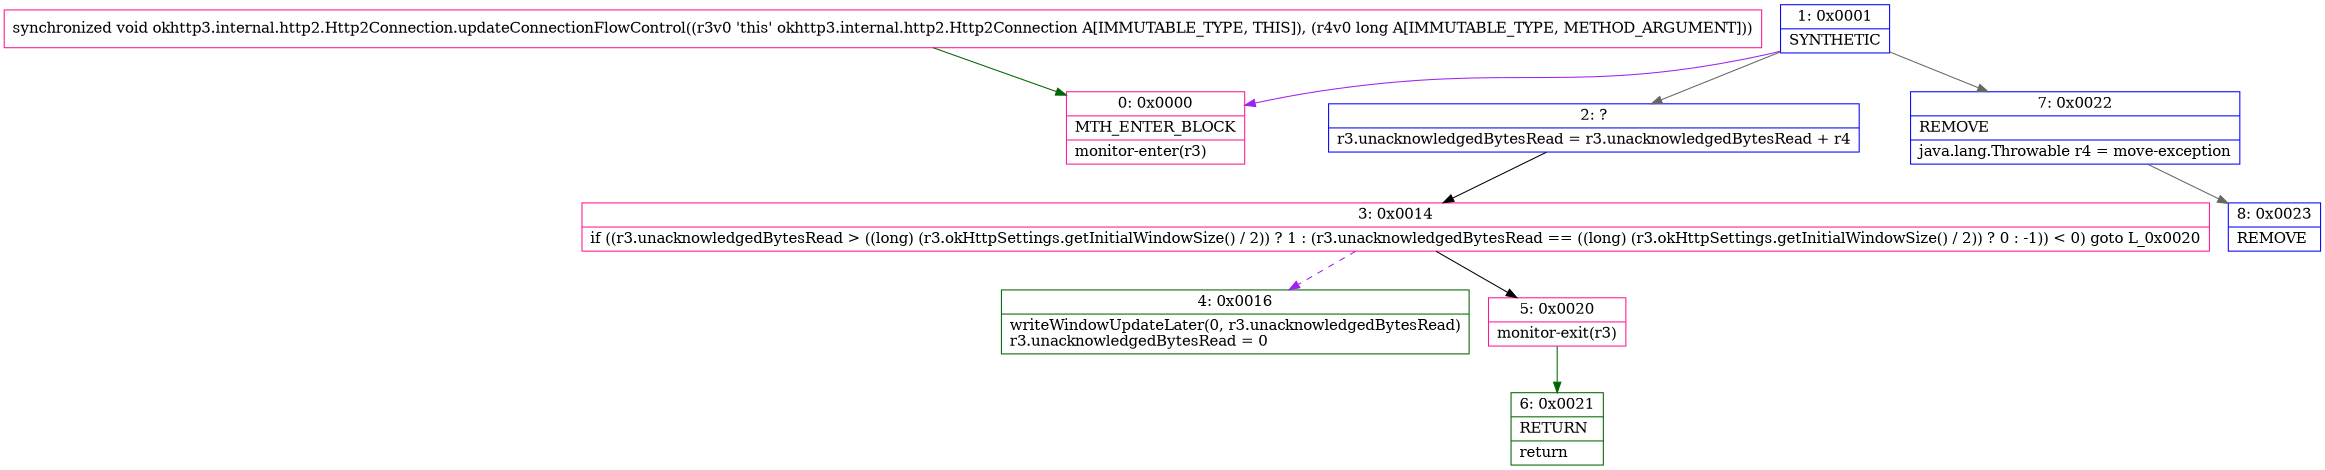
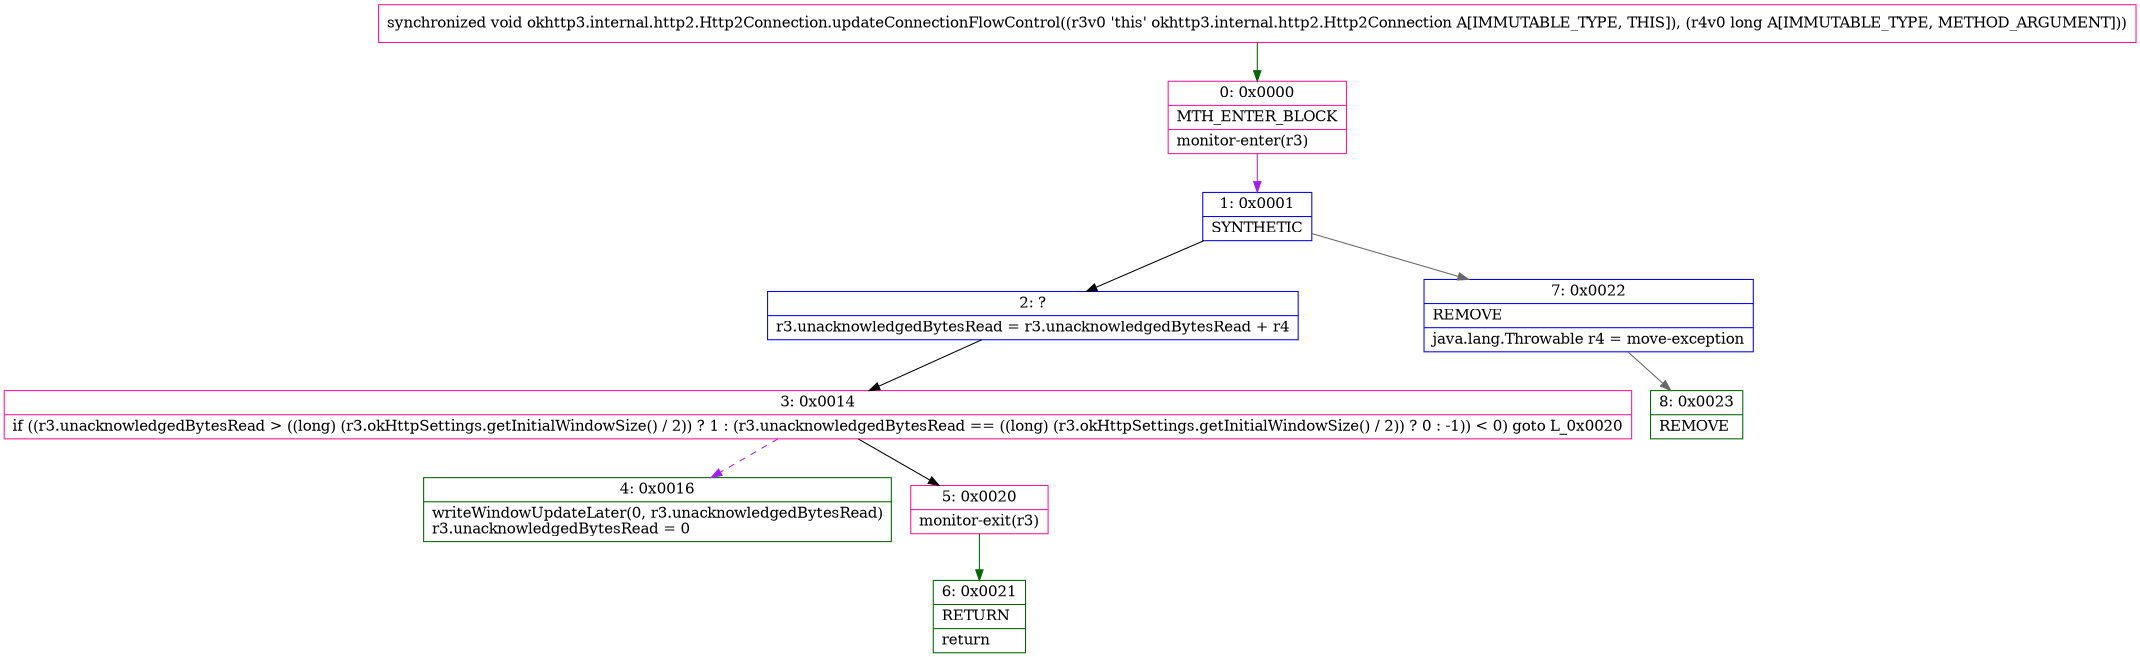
edge "1: 0x0001" -> "2: ?": color gray40 -> black
edge "1: 0x0001" -> "0: 0x0000": reversed
node "8: 0x0023": color blue -> darkgreen
